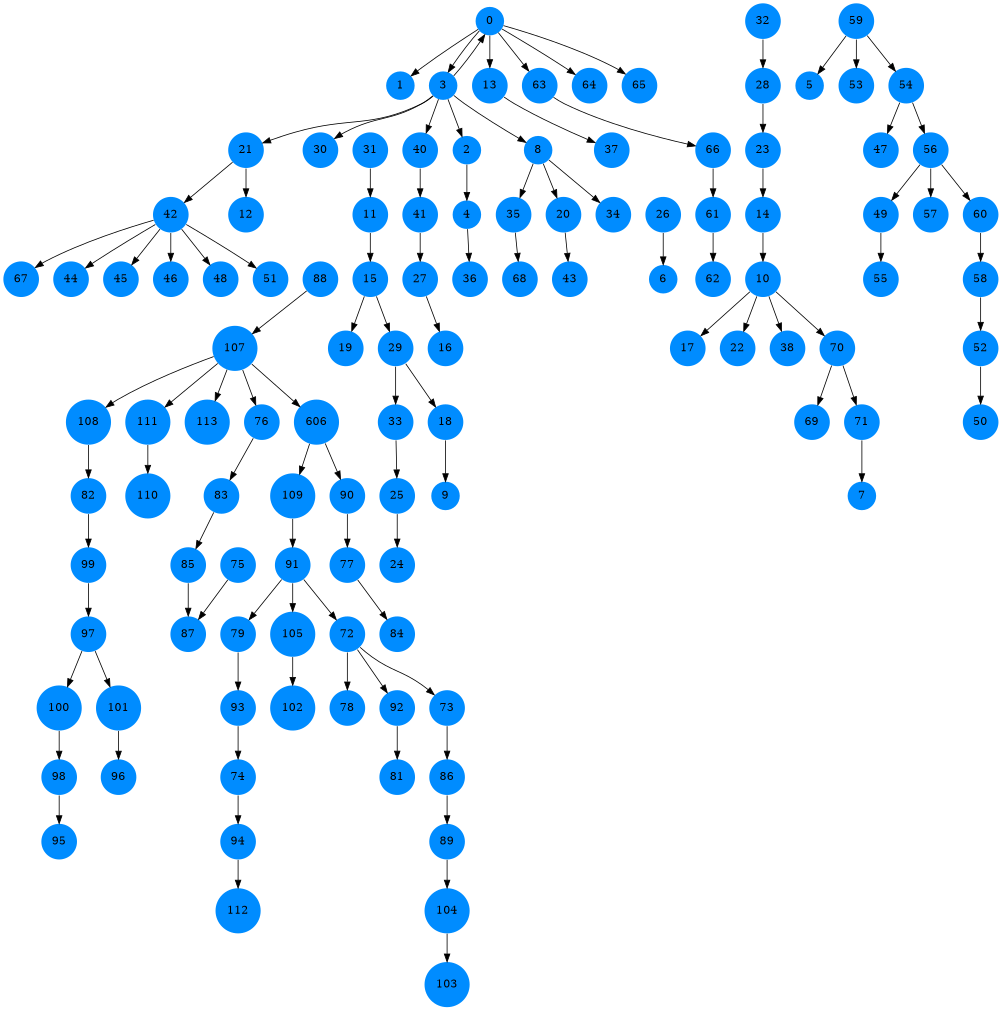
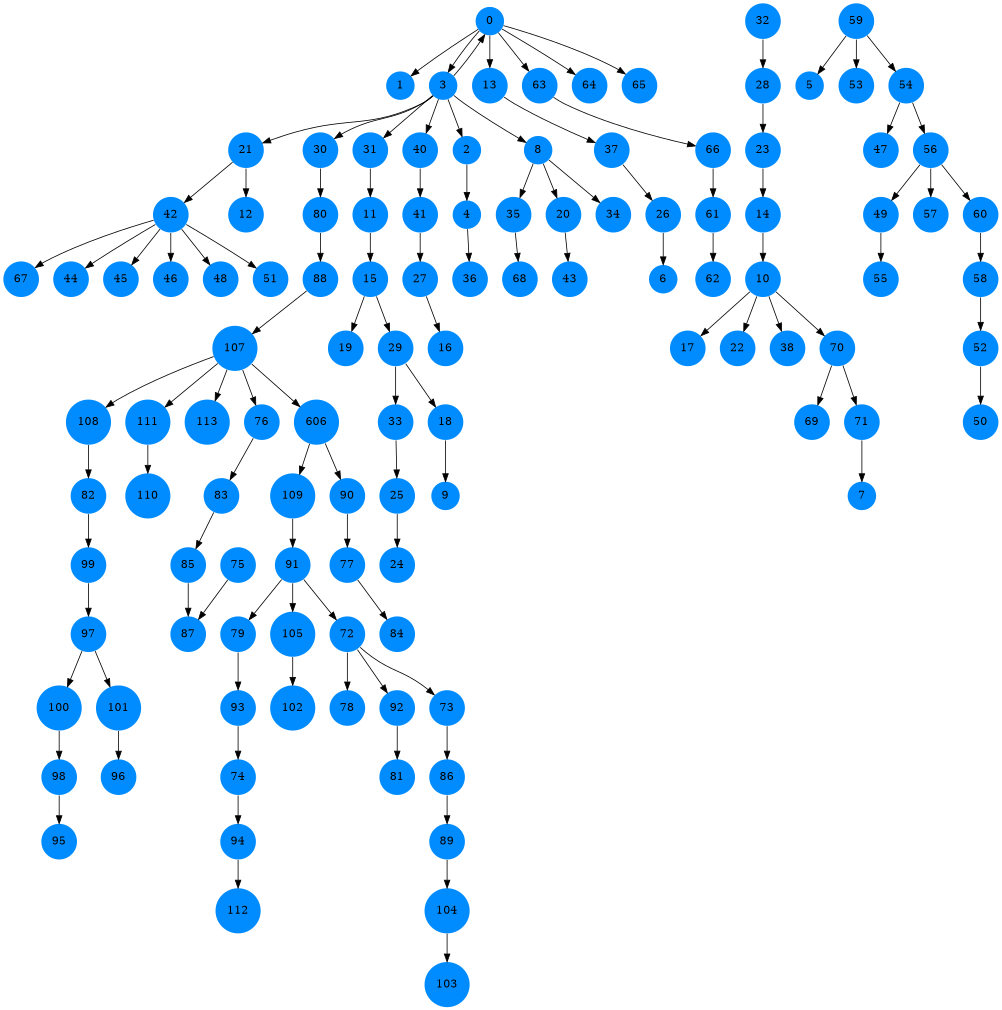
edge "3" -> "31": added
edge "37" -> "26": added
node "80": added
